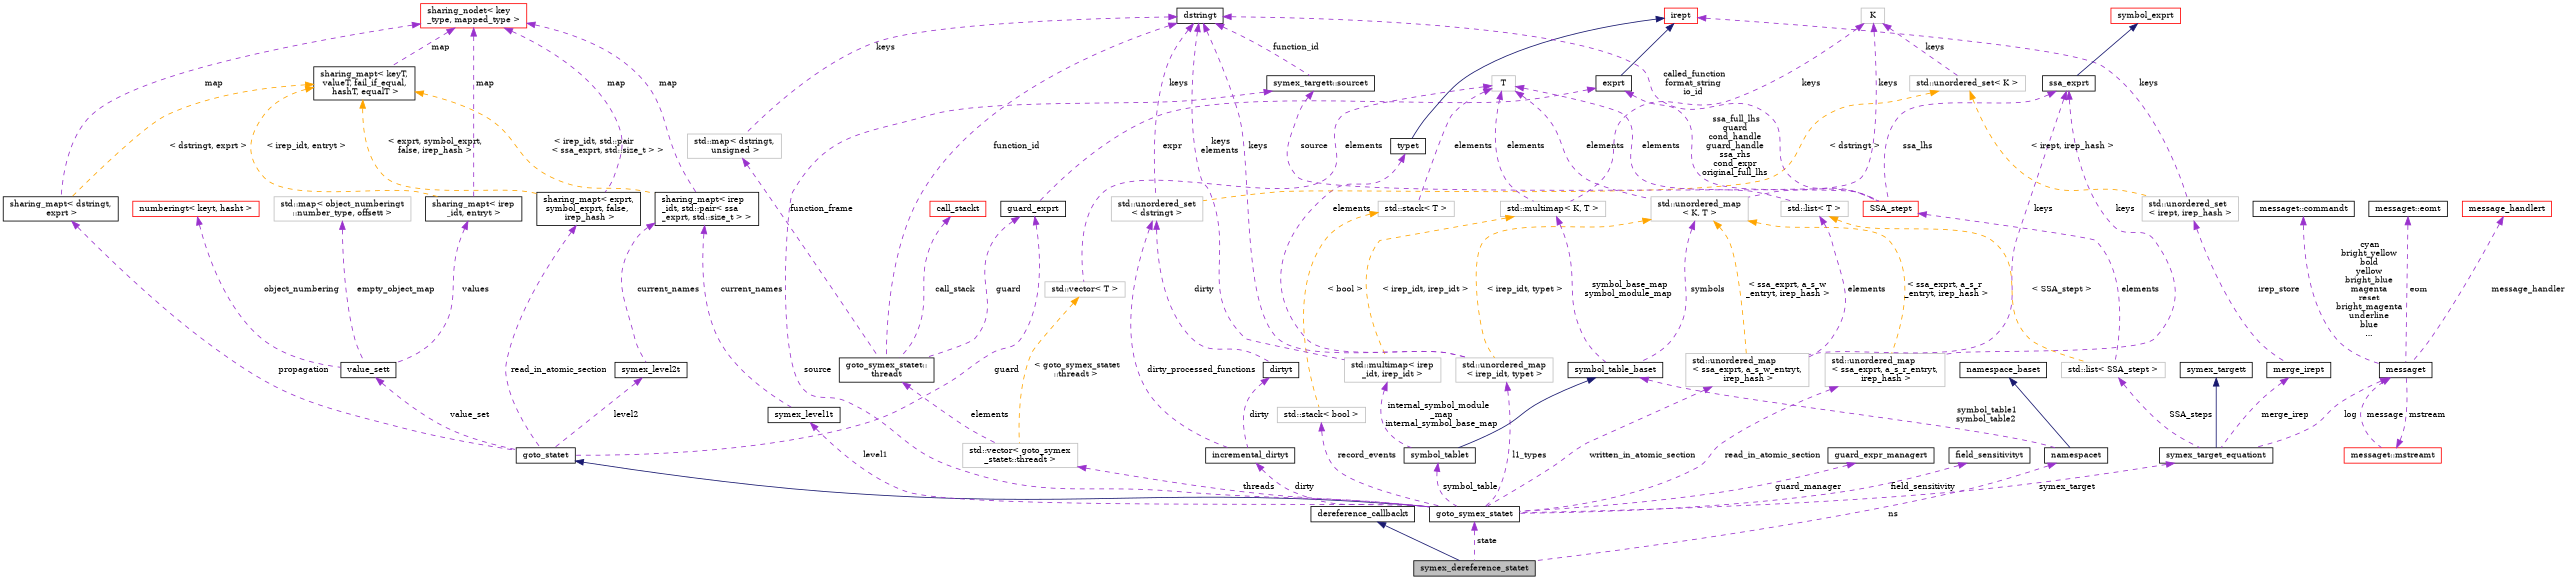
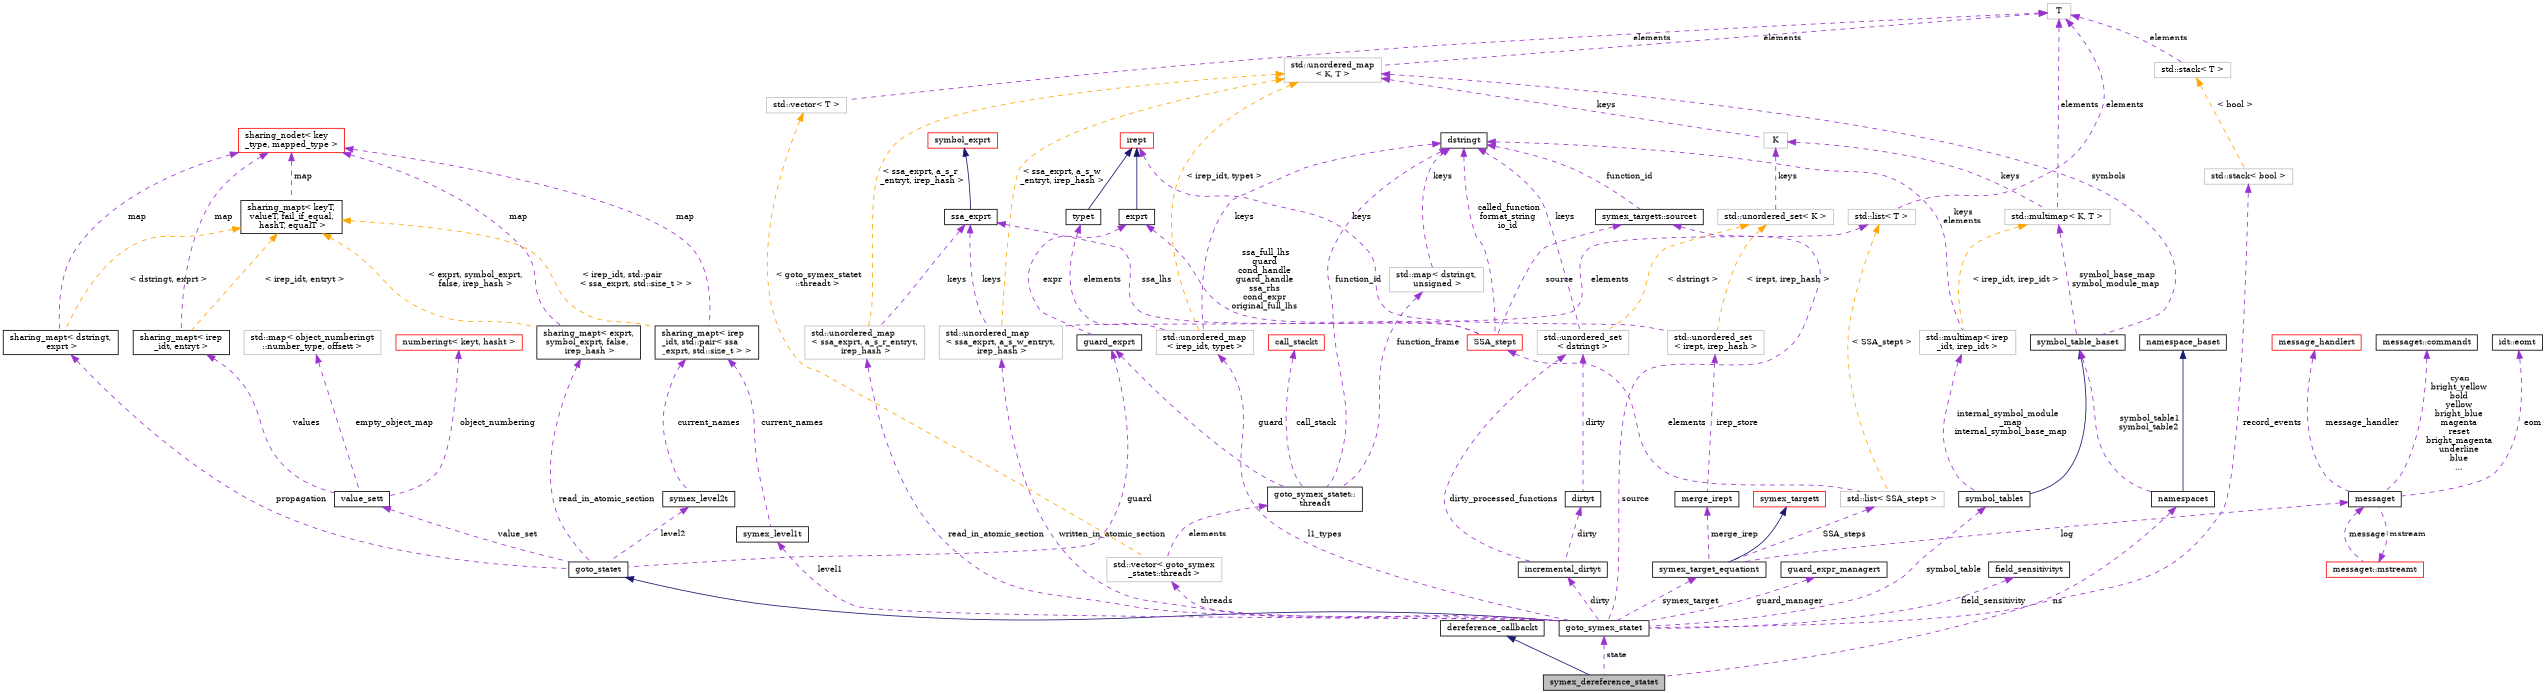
edge "std::unordered_map < K, T >" -> "K": reversed
node "messaget::eomt": label "messaget::eomt" -> "idt::eomt"
node "symex_targett": color black -> red
